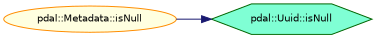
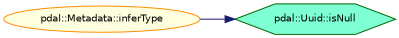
node "pdal::Metadata::isNull": label "pdal::Metadata::isNull" -> "pdal::Metadata::inferType"
